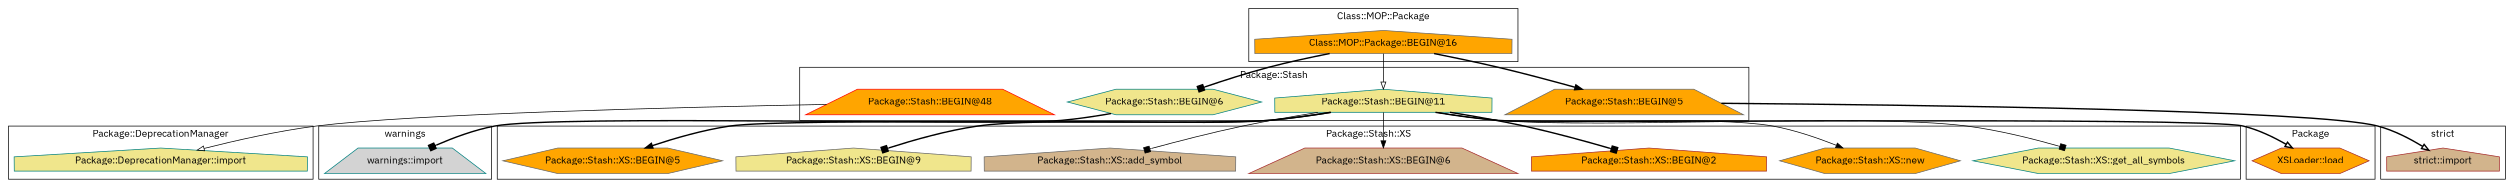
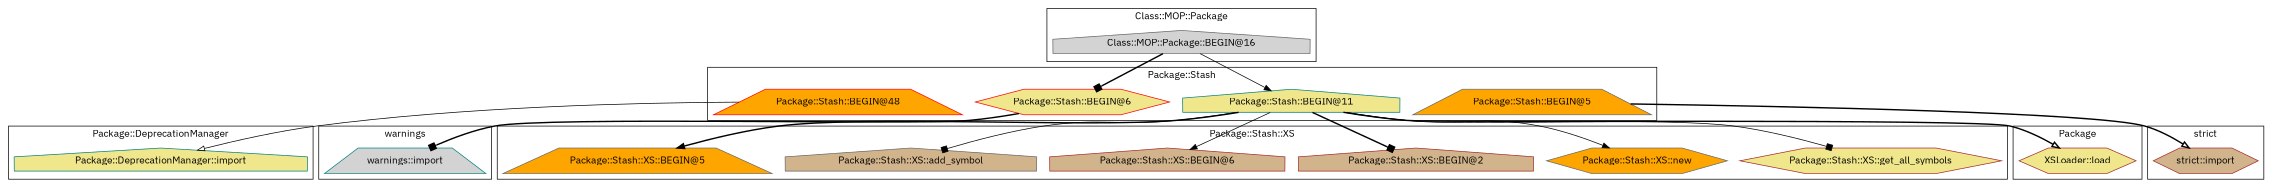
node "Class::MOP::Package::BEGIN@16": fillcolor orange -> lightgrey
edge "Class::MOP::Package::BEGIN@16" -> "Package::Stash::BEGIN@11": arrowhead onormal -> normal
edge "Class::MOP::Package::BEGIN@16" -> "Package::Stash::BEGIN@5": removed
node "Package::Stash::BEGIN@6": color teal -> red
node "Package::Stash::XS::BEGIN@5": shape hexagon -> trapezium
node "Package::Stash::XS::BEGIN@9": removed
node "Package::Stash::XS::BEGIN@6": shape trapezium -> house
node "Package::Stash::XS::BEGIN@2": fillcolor orange -> tan
node "Package::Stash::XS::get_all_symbols": color teal -> brown
node "XSLoader::load": fillcolor orange -> khaki
node "strict::import": shape house -> hexagon
